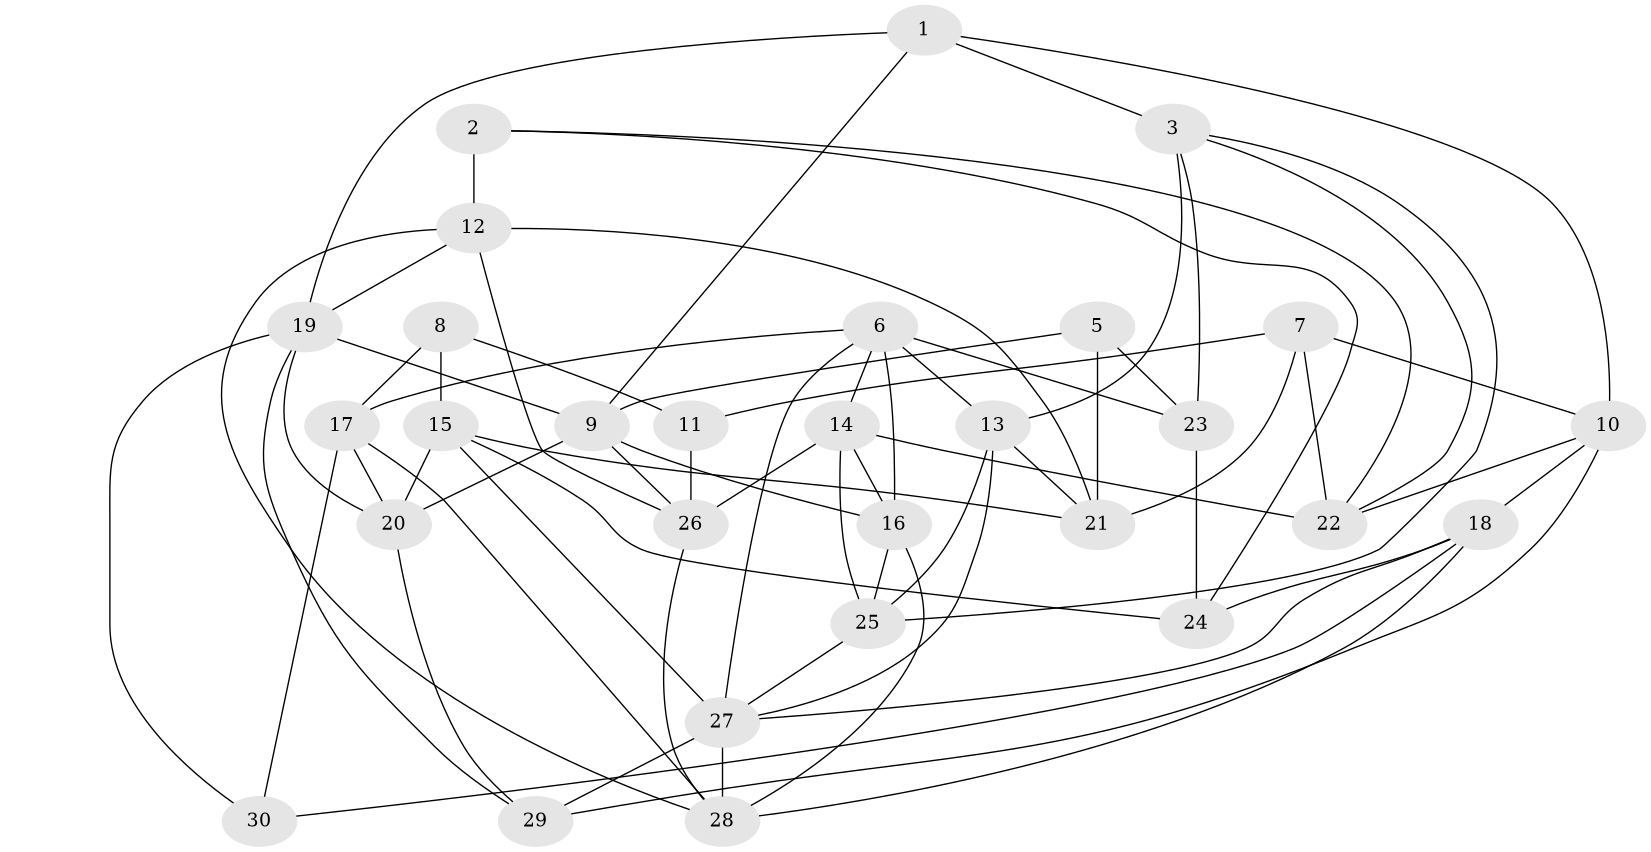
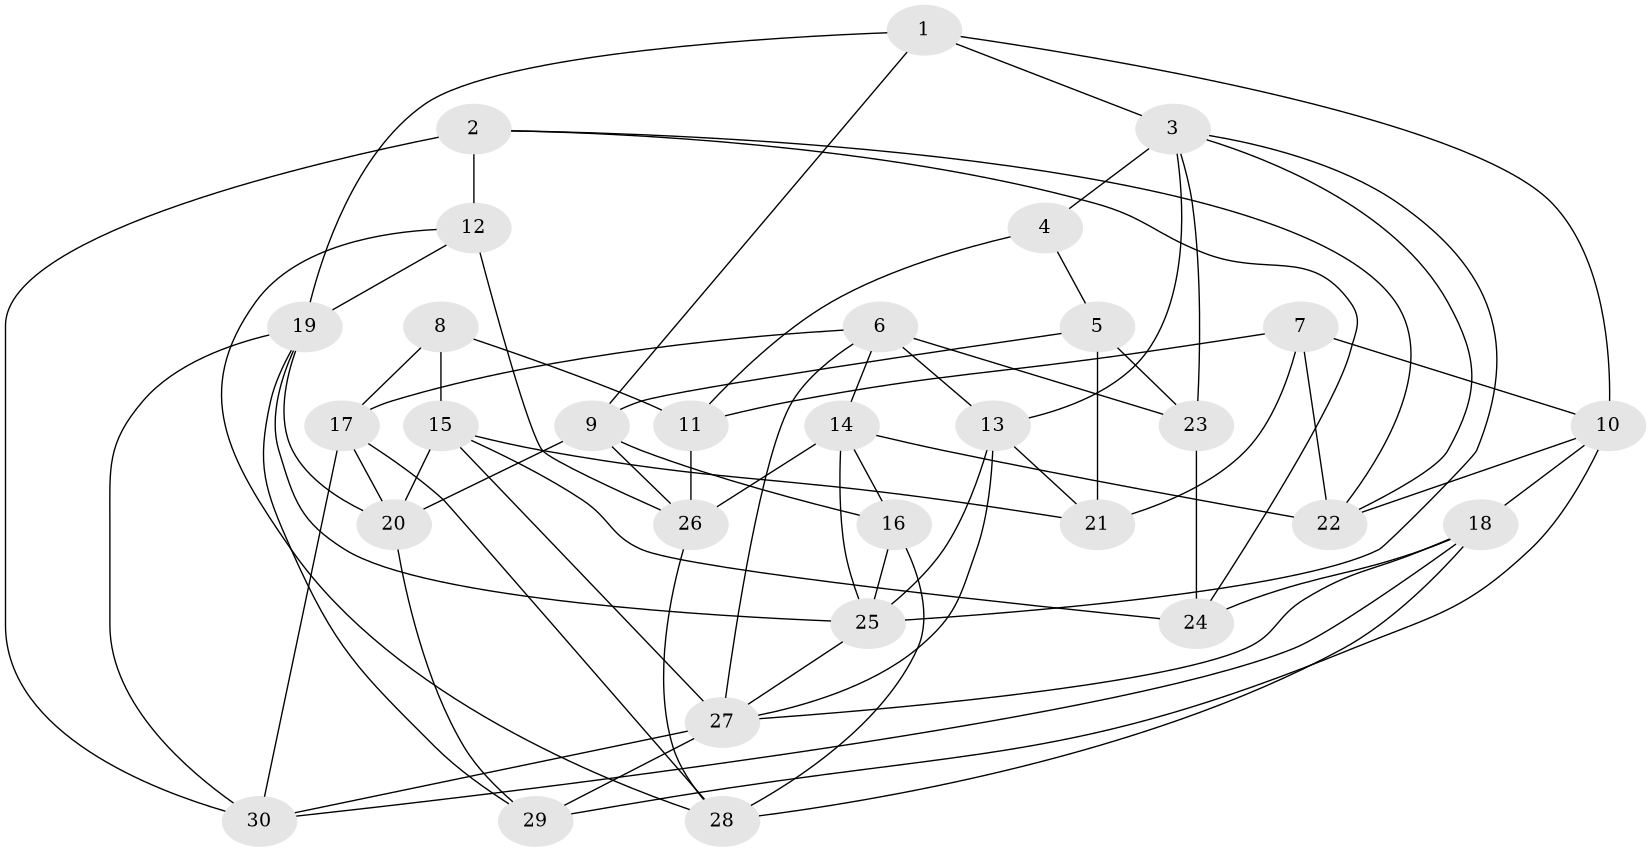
node "4": added
edge "12" -- "21": removed
edge "19" -- "9": now "19" -- "25"
edge "2" -- "30": added
edge "6" -- "16": removed
edge "27" -- "28": now "27" -- "30"
